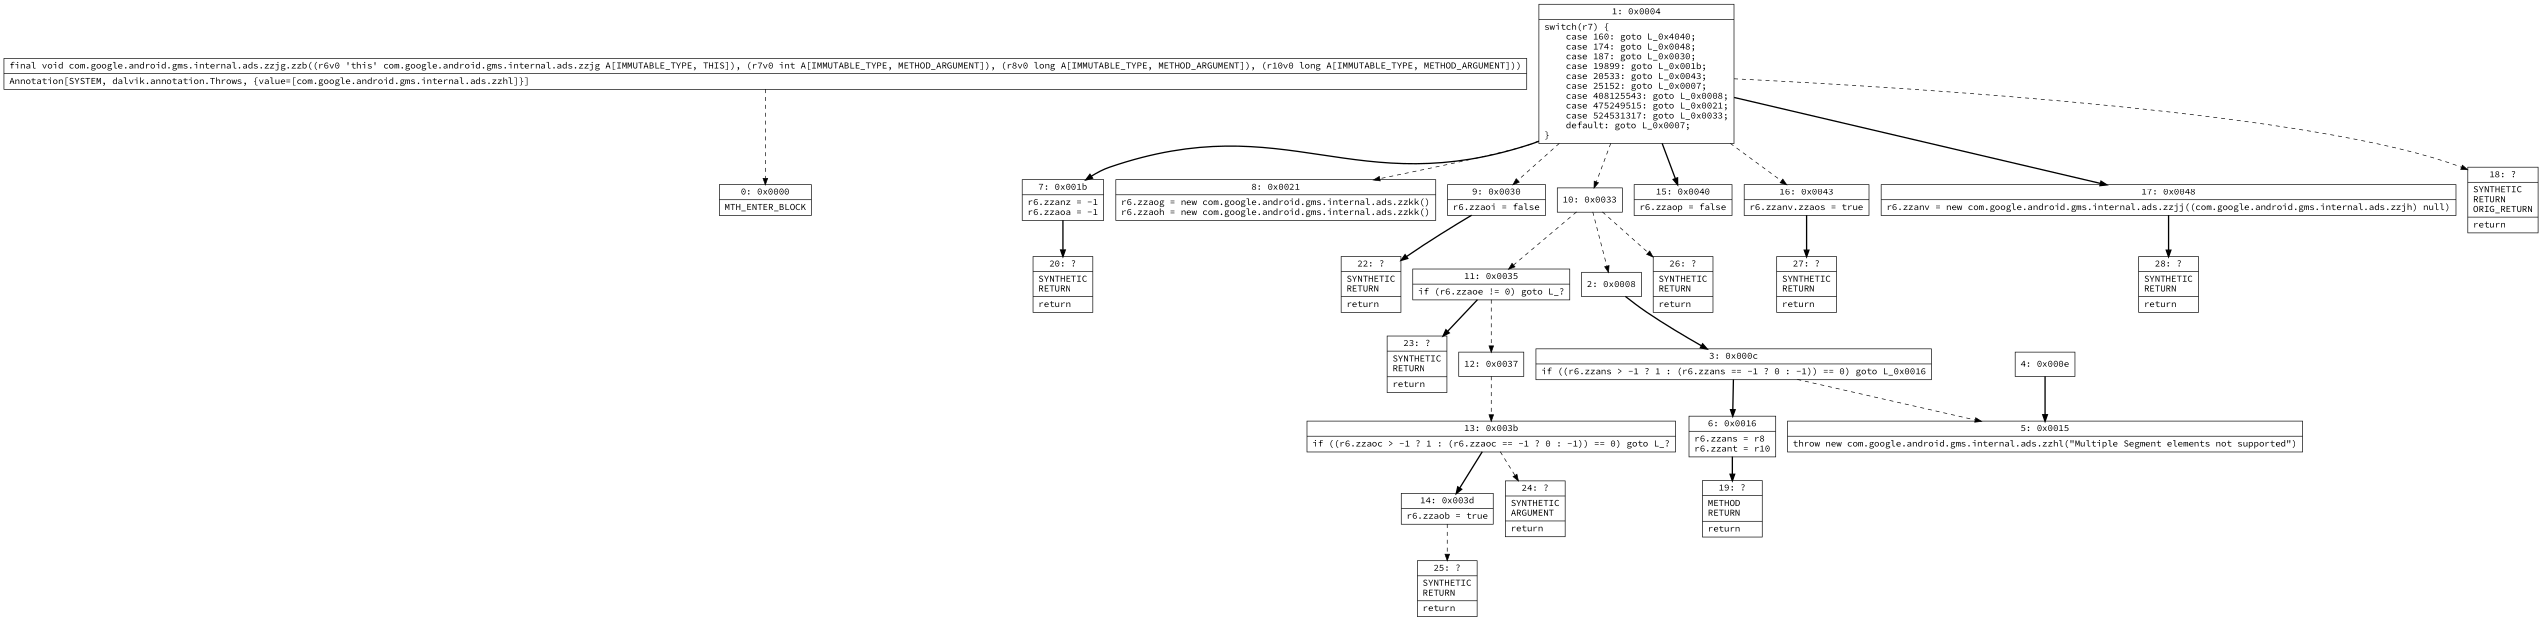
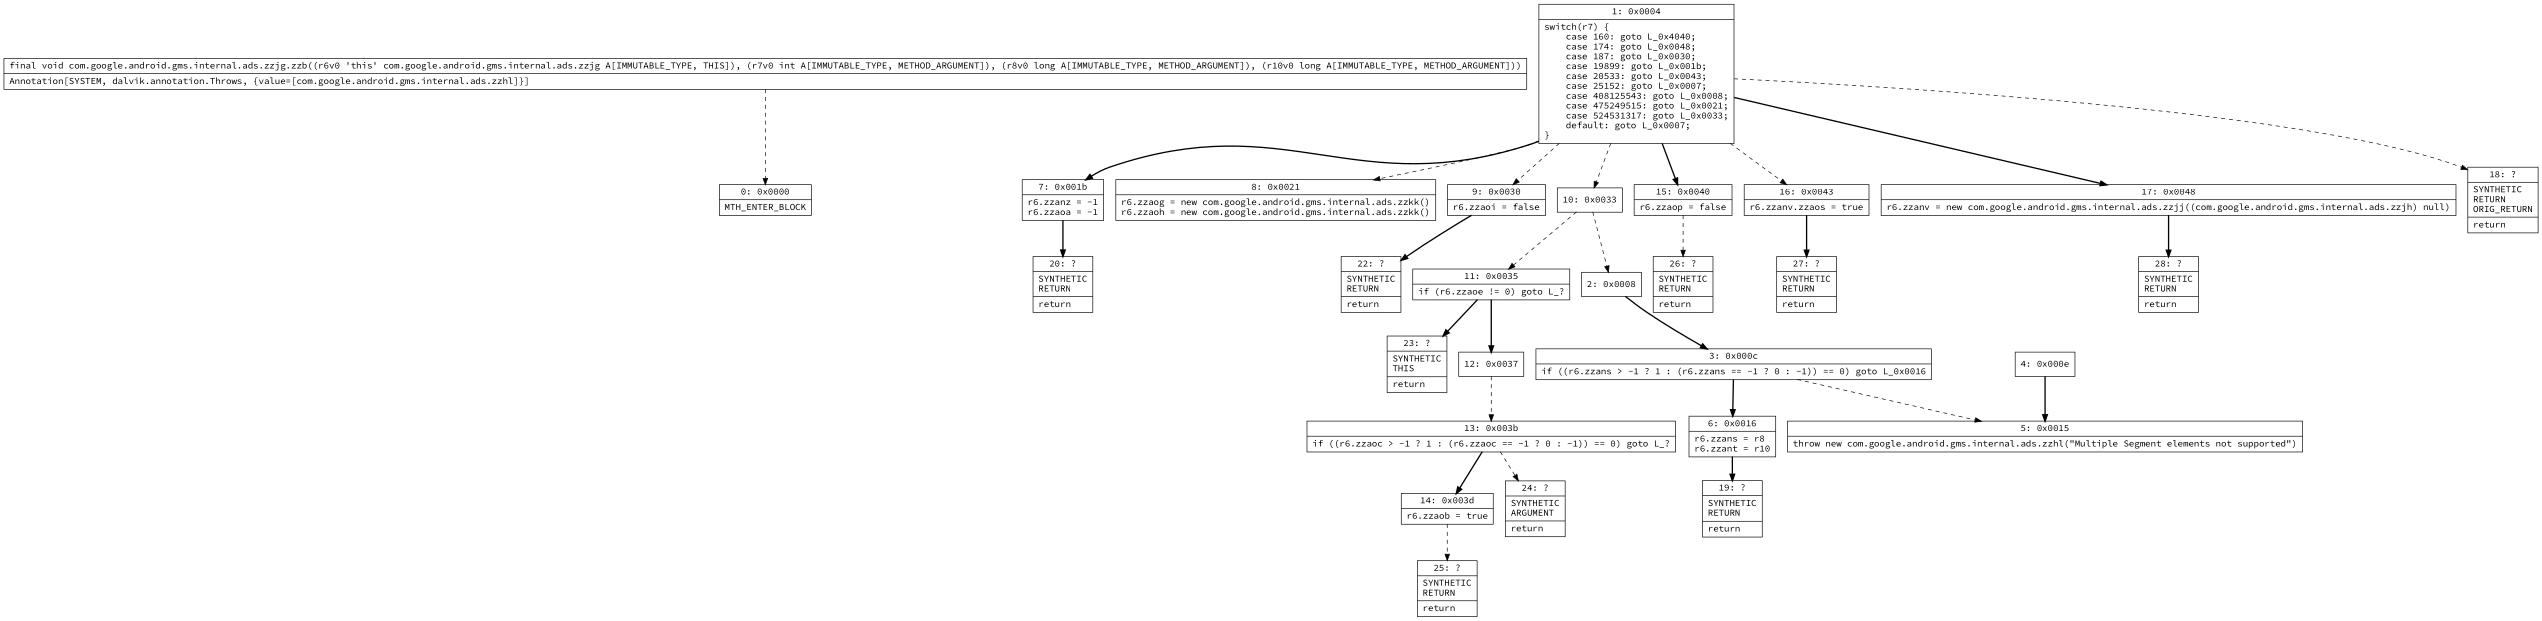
edge "10: 0x0033" -> "26: ?": now "15: 0x0040" -> "26: ?"
edge "11: 0x0035" -> "12: 0x0037": style dashed -> bold
node "23: ?": text "RETURN" -> "THIS"
node "19: ?": text "METHOD" -> "SYNTHETIC"
